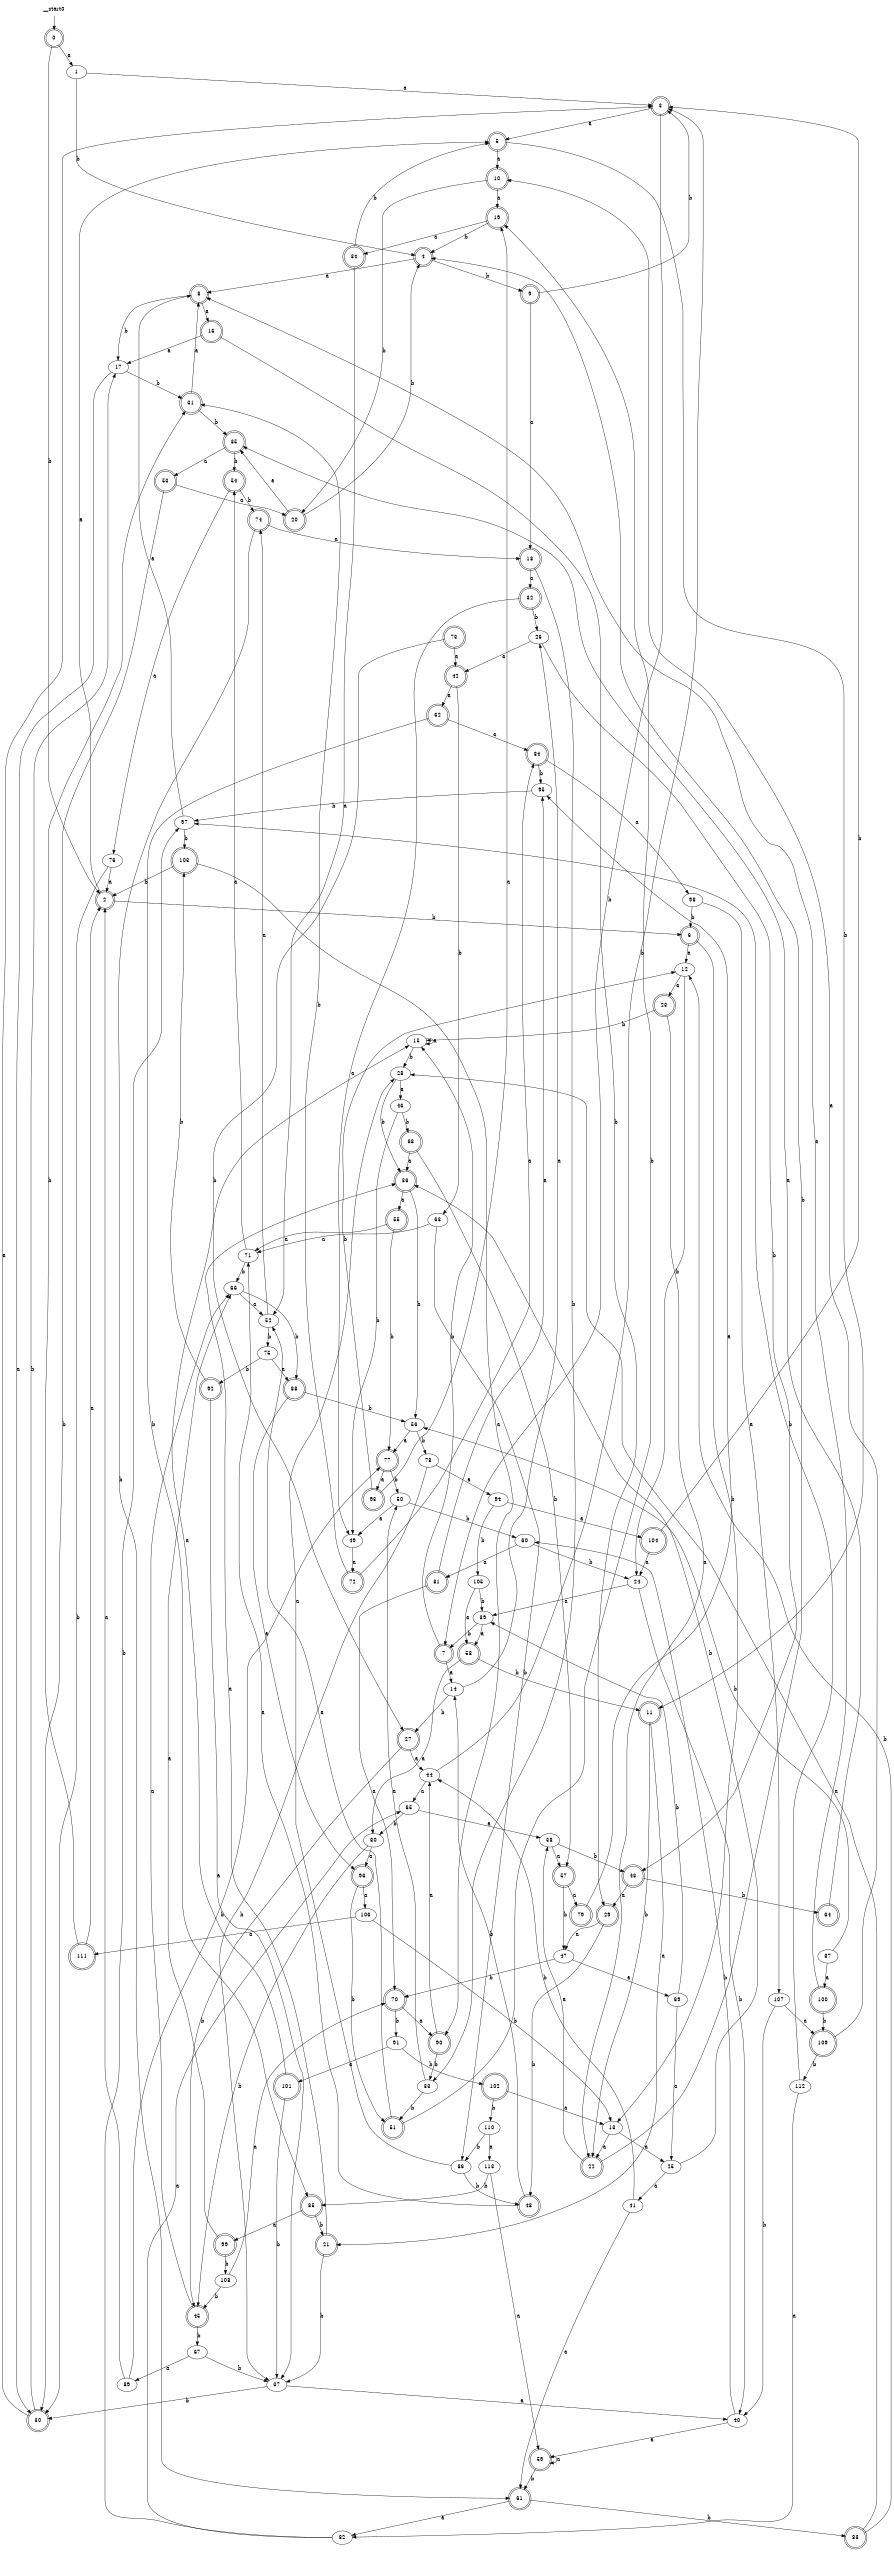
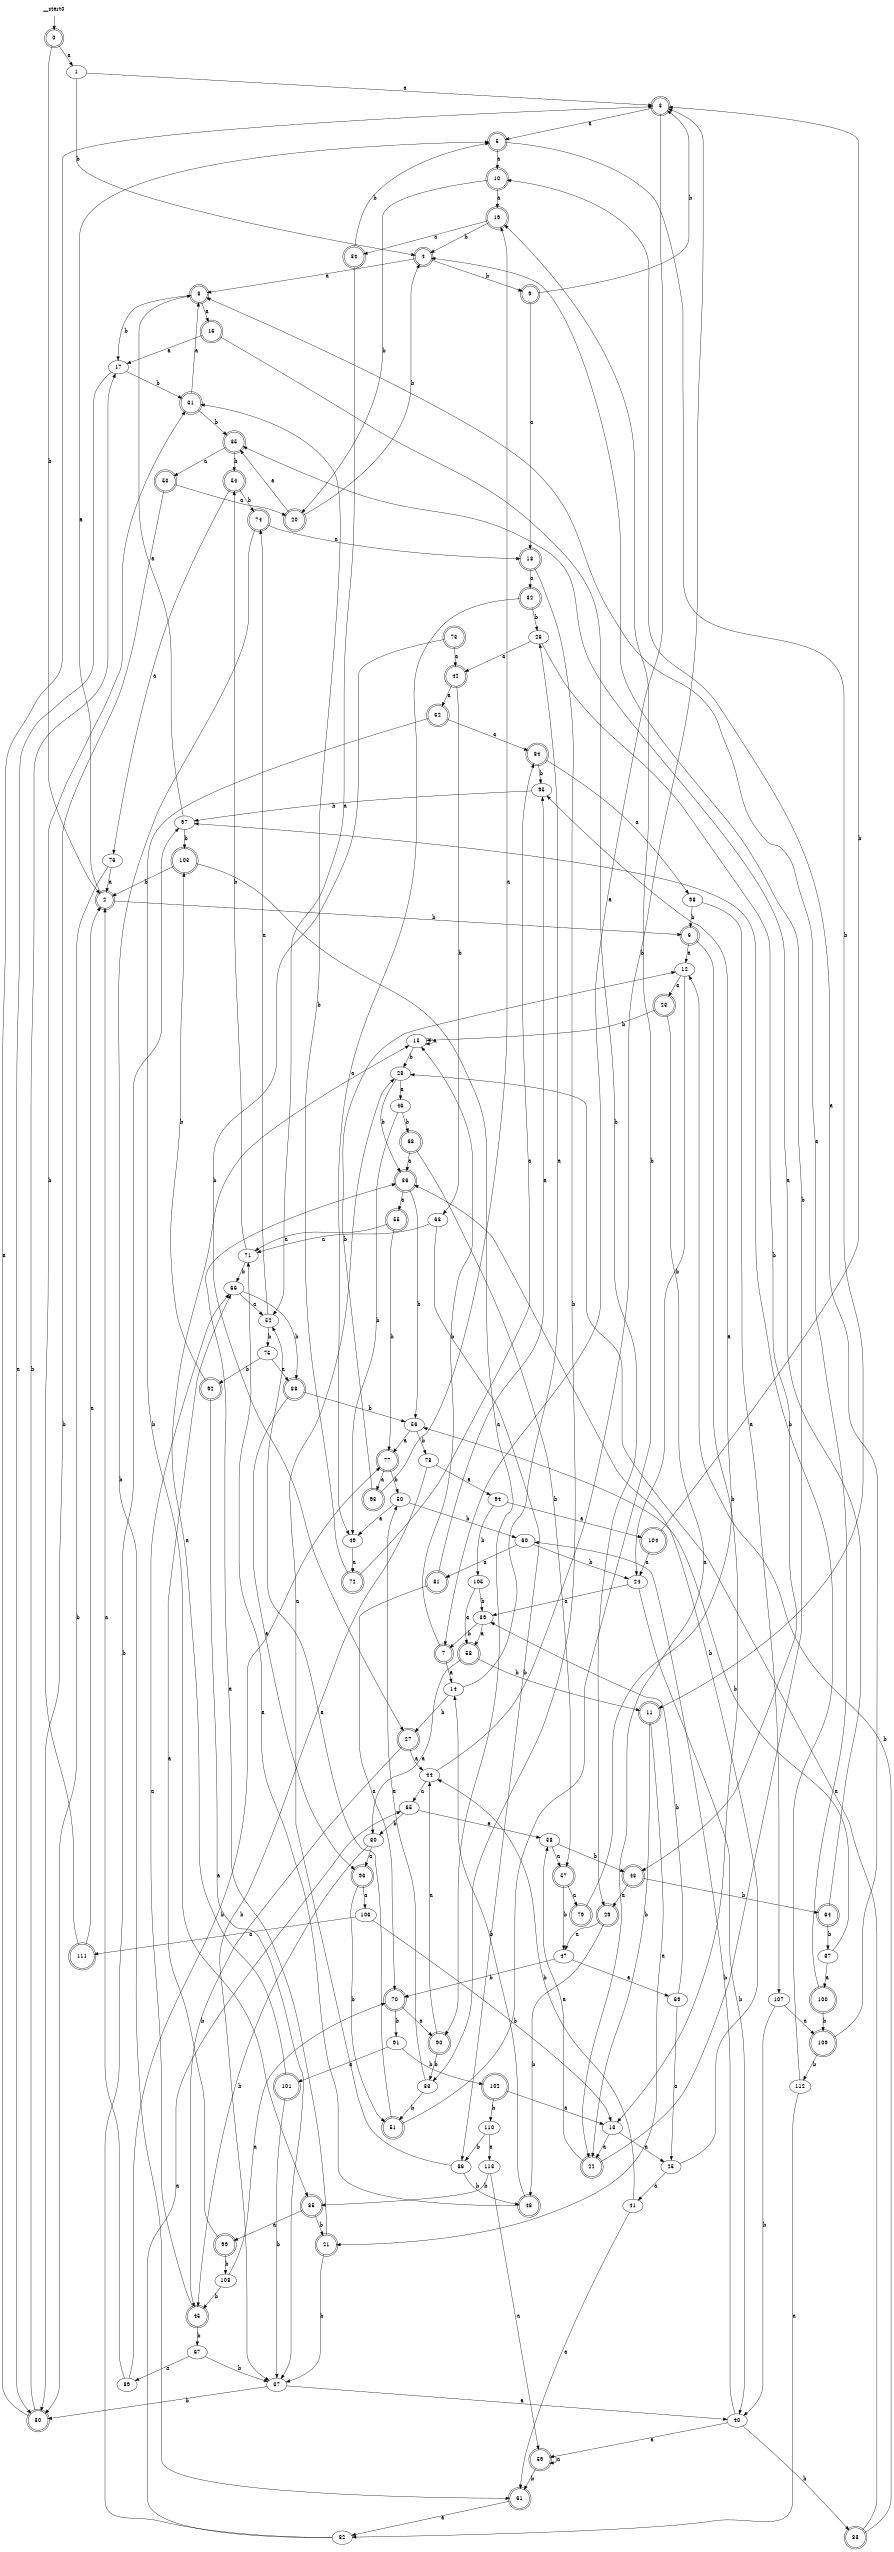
edge "71" -> "54": label "a" -> "b"
edge "3" -> "7": label "b" -> "a"
edge "64" -> "87": added, label "b"
edge "61" -> "83": now "40" -> "83"
